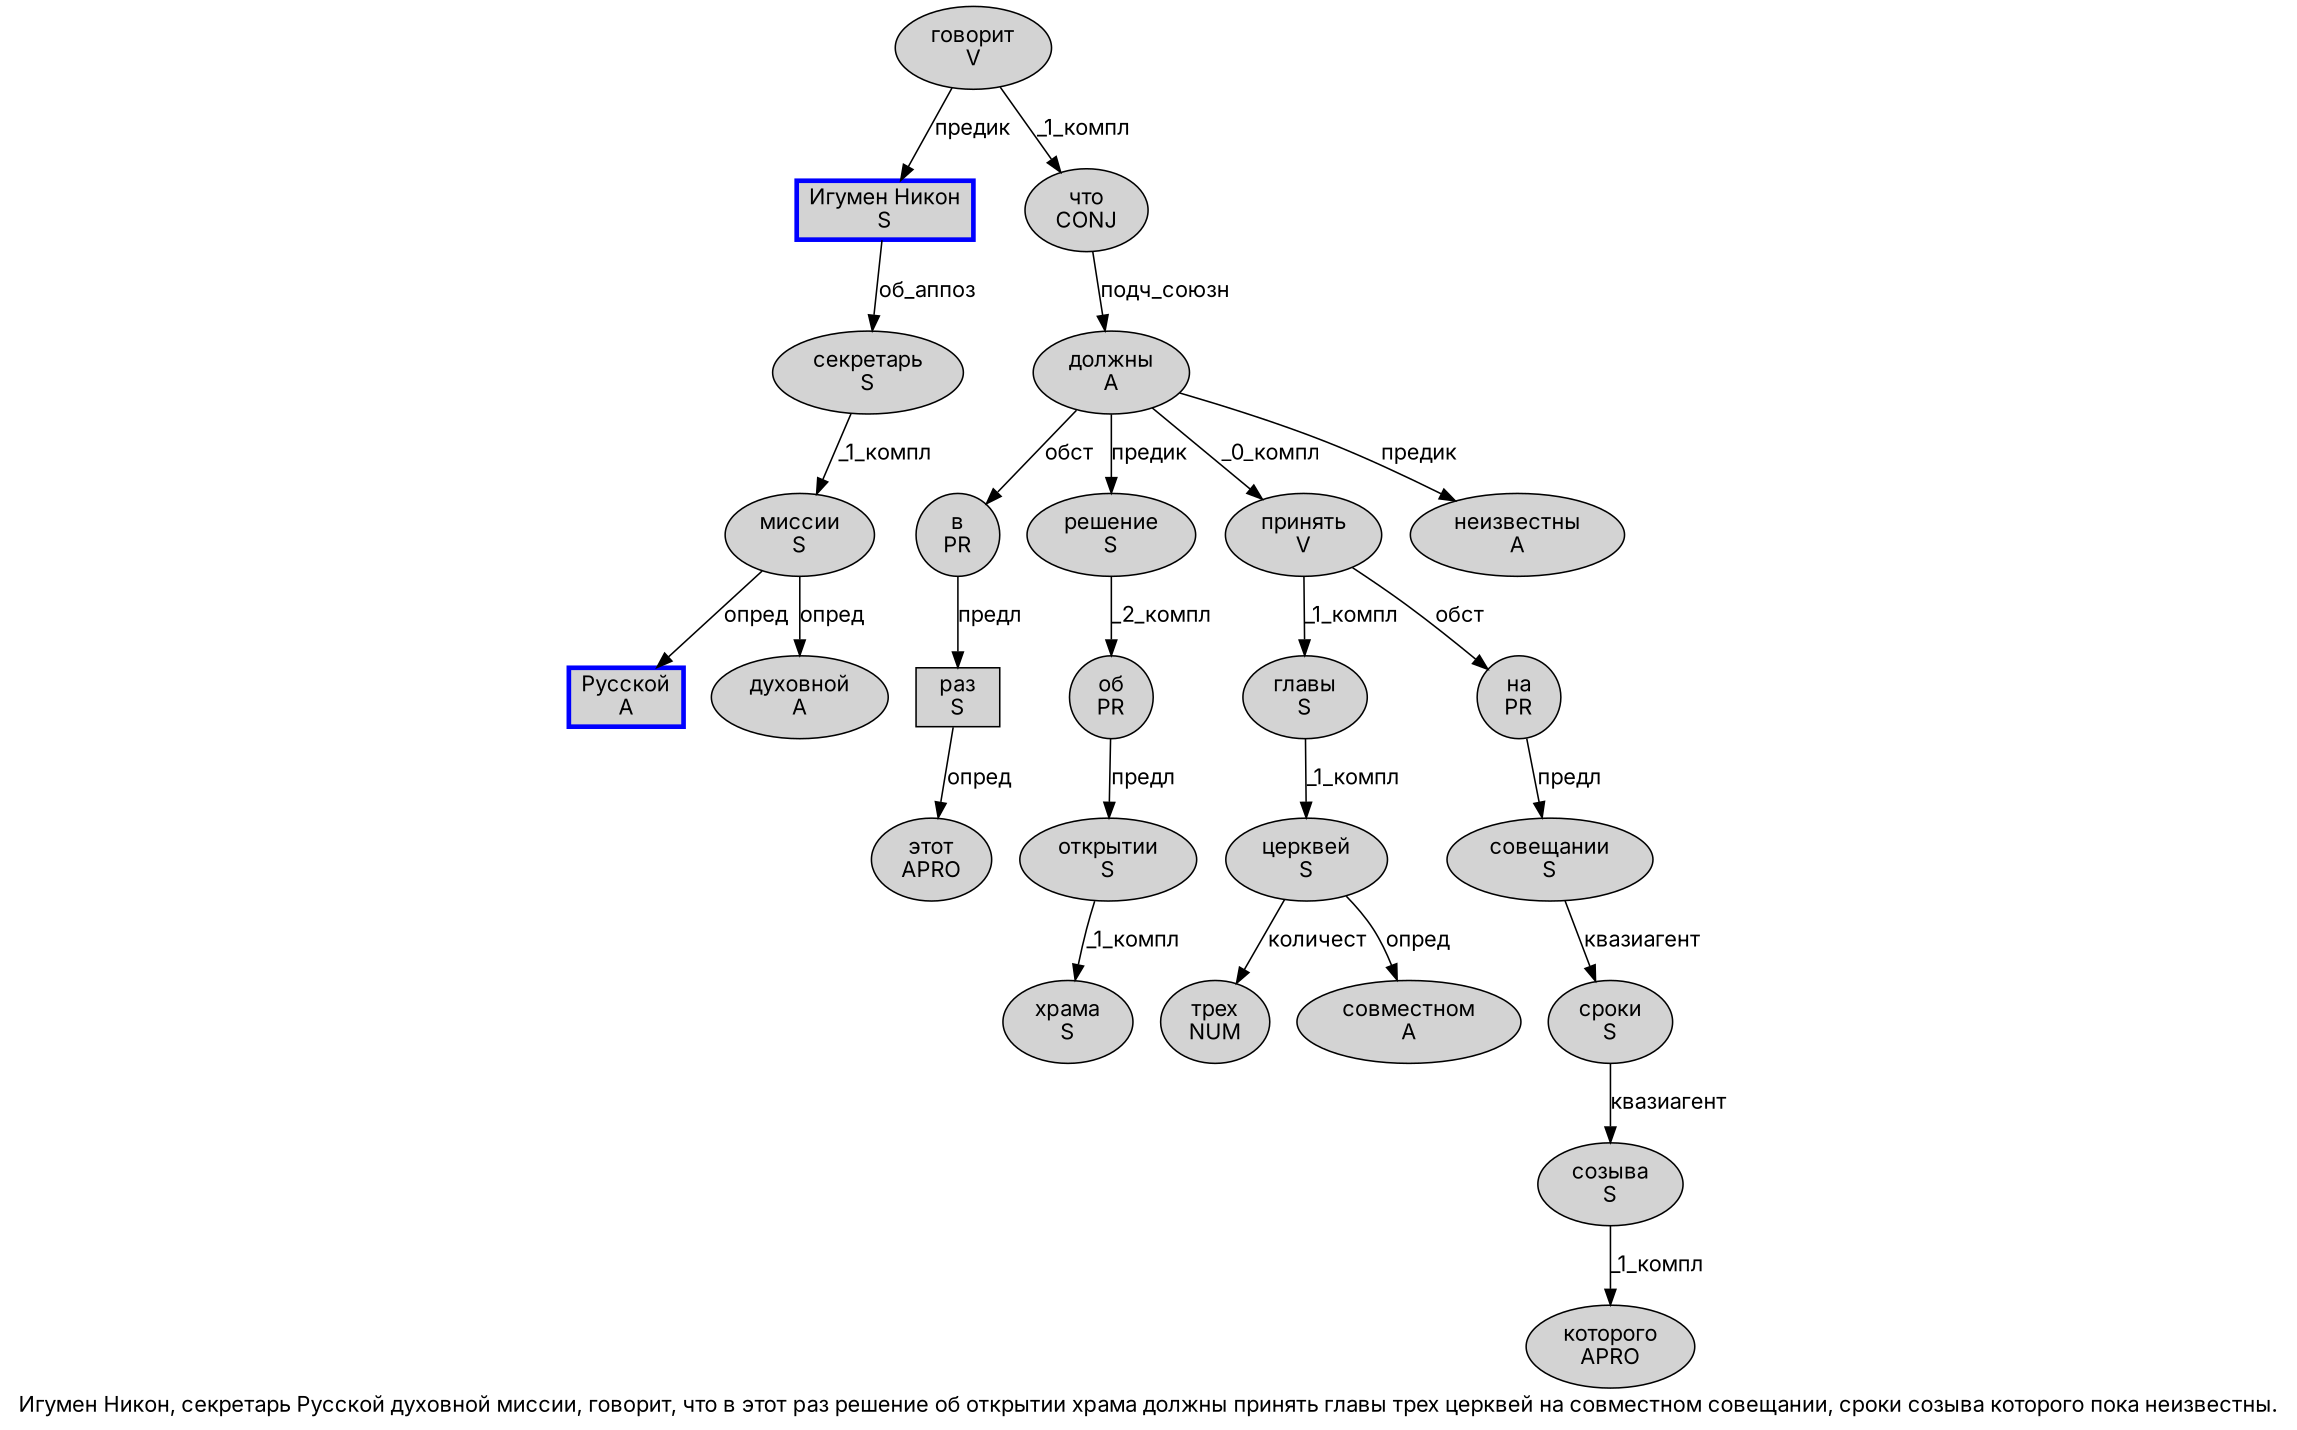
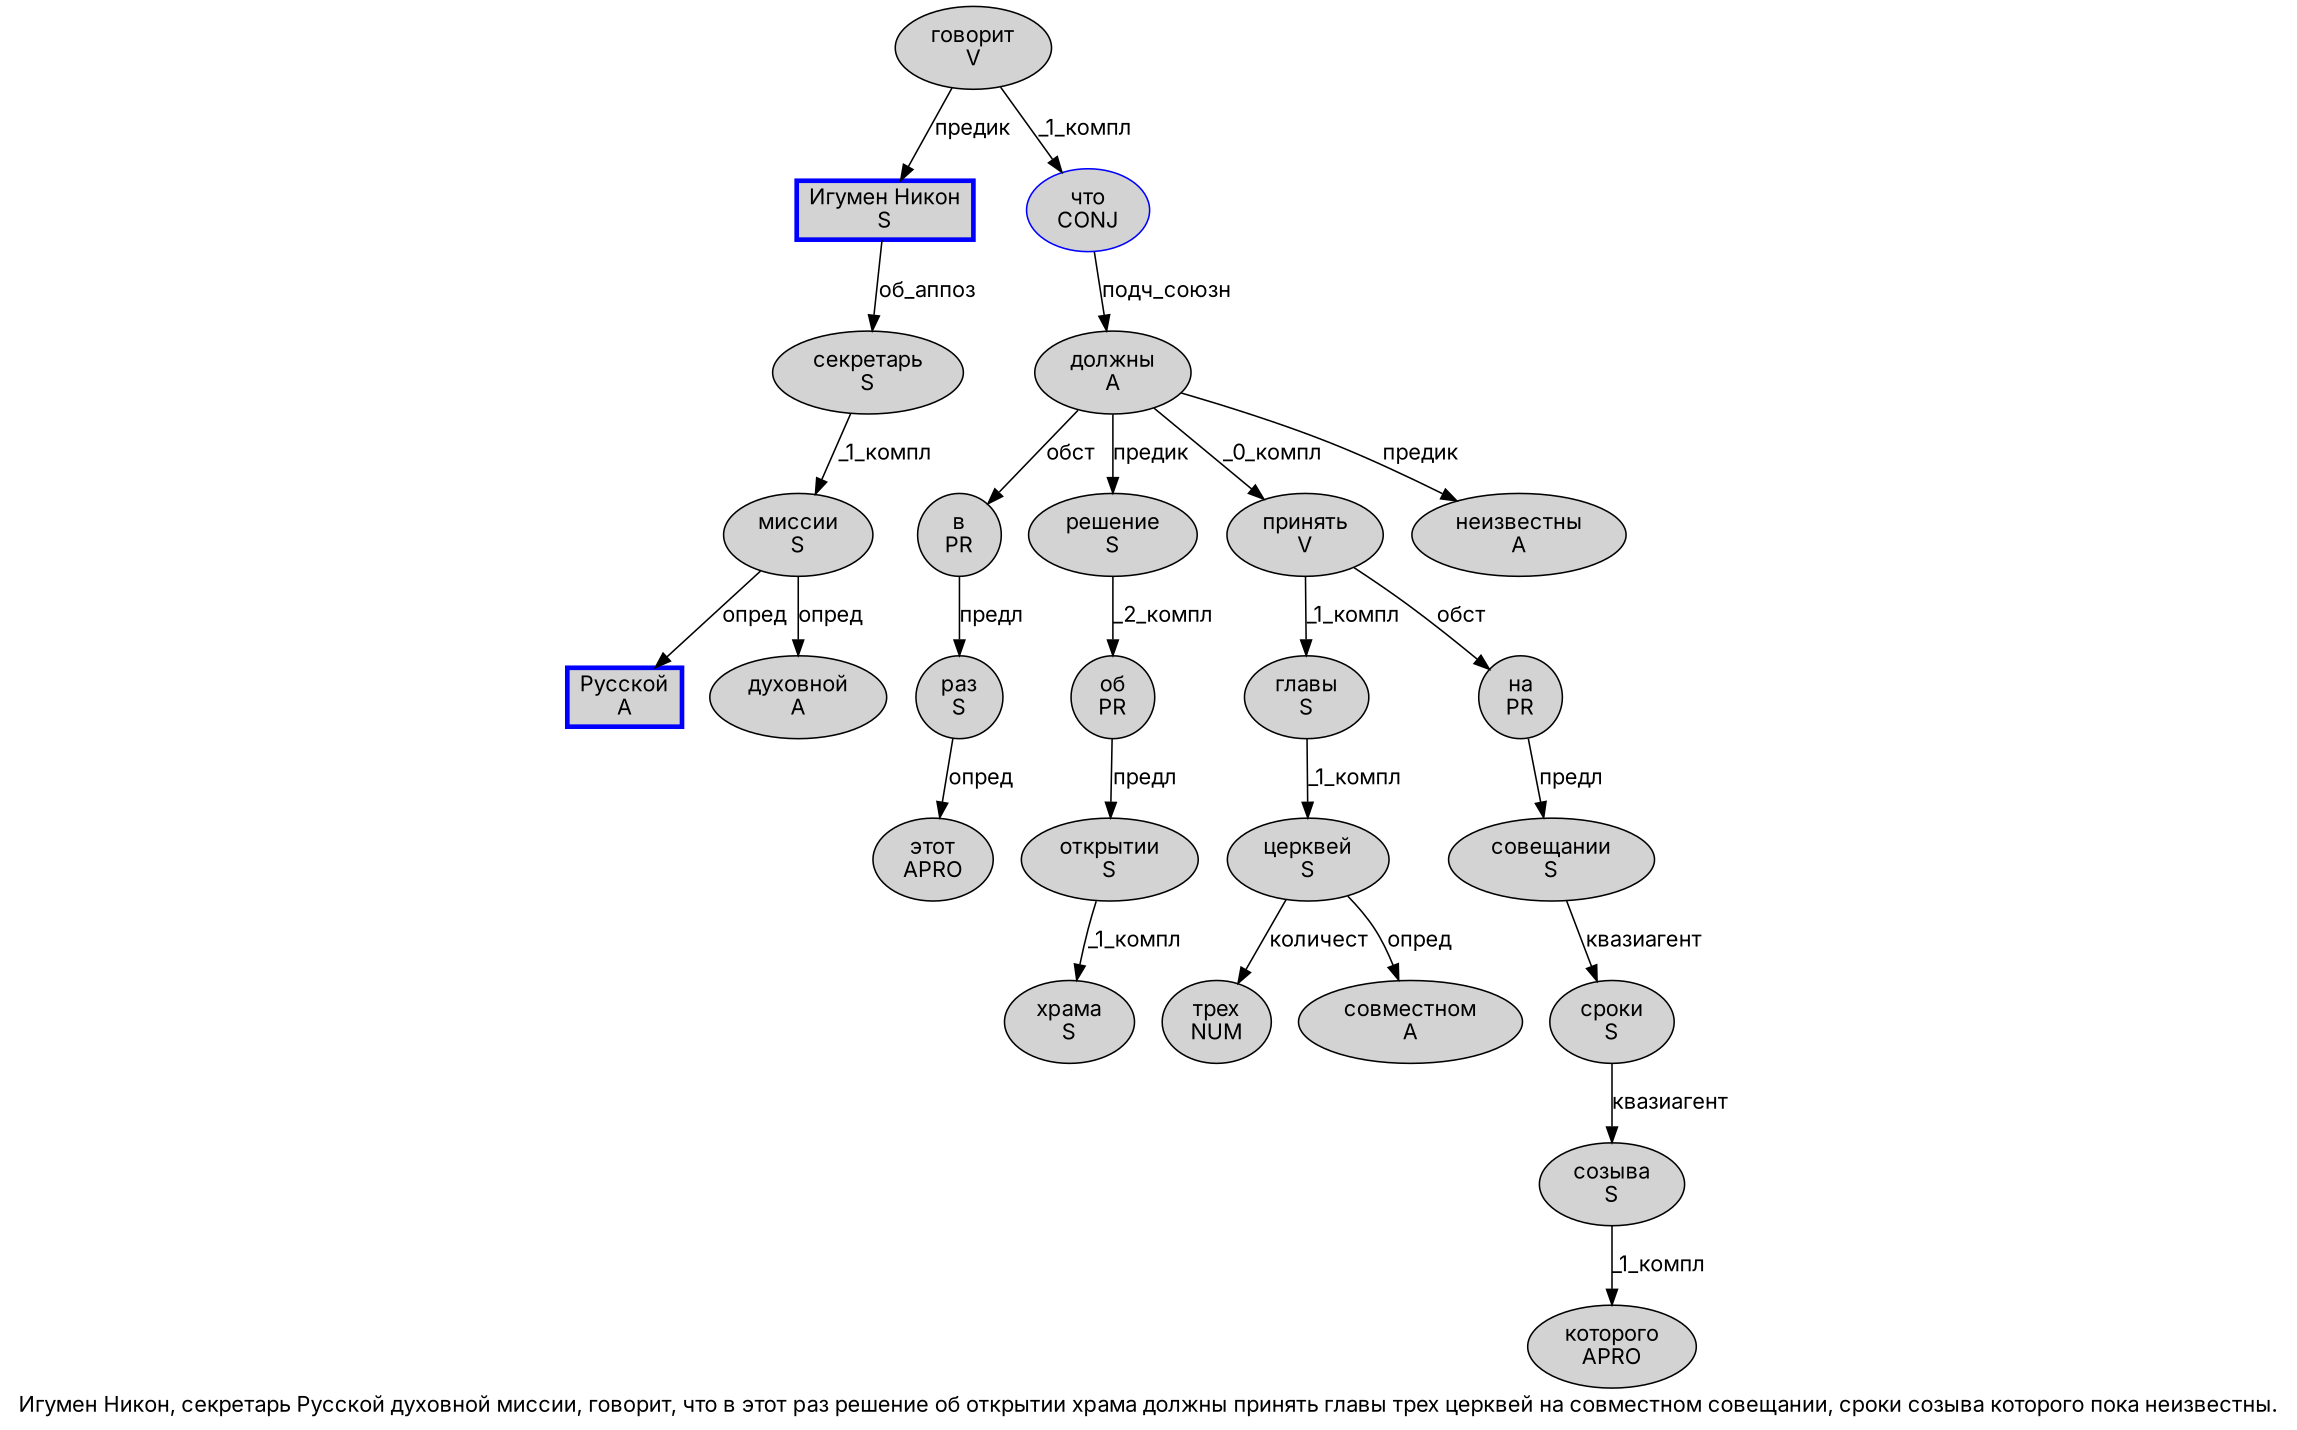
node "что CONJ": color black -> blue
node "раз S": shape box -> ellipse
